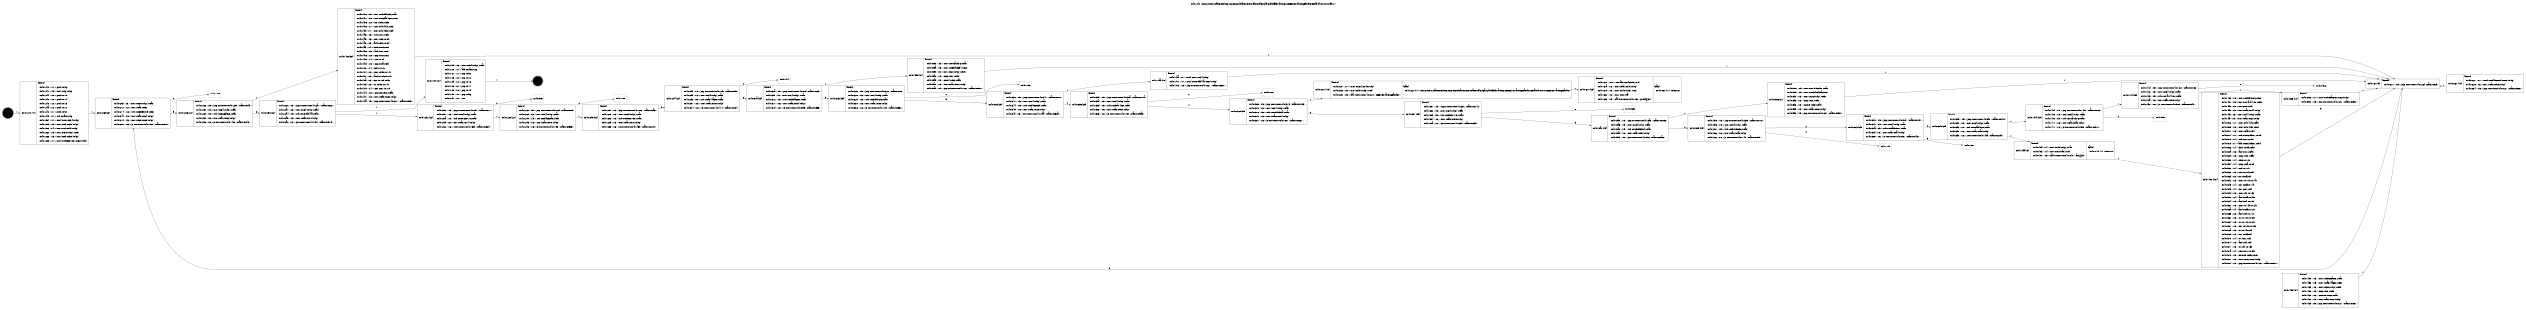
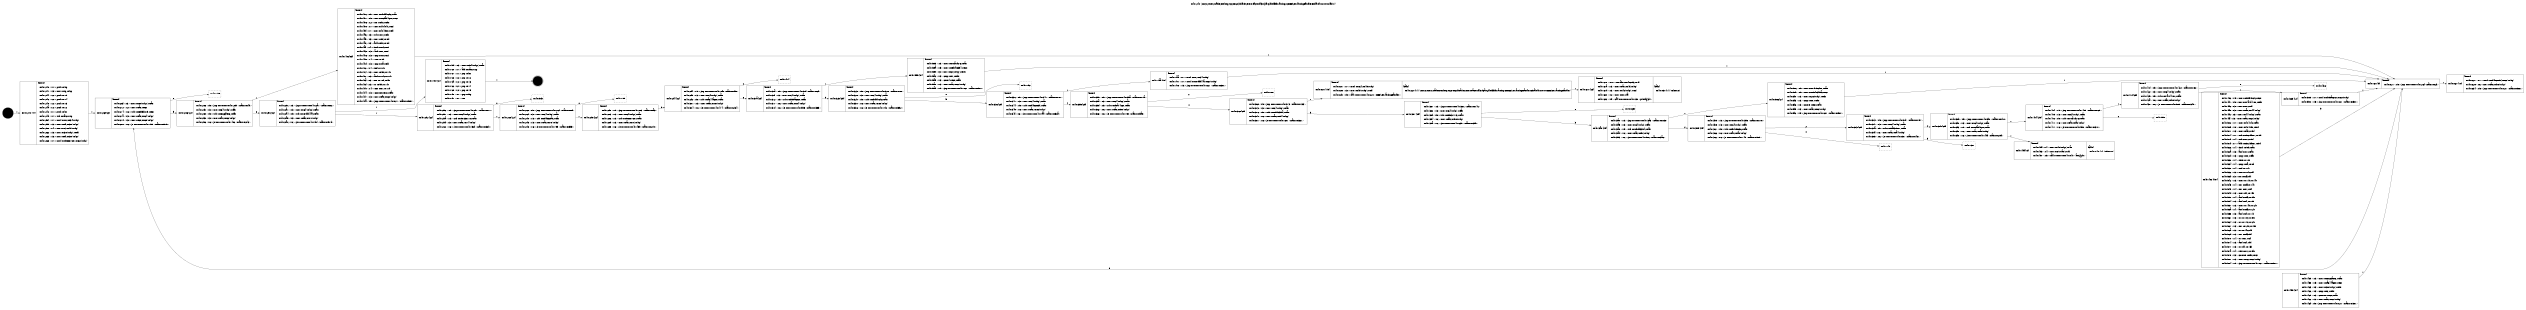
edge "0x401627 [18]" -> "0x401821 [5]": reversed
edge "0x4014df [13]" -> "0x4014ec [157]": removed, label "1"
